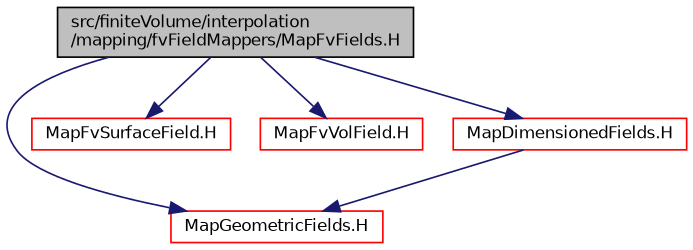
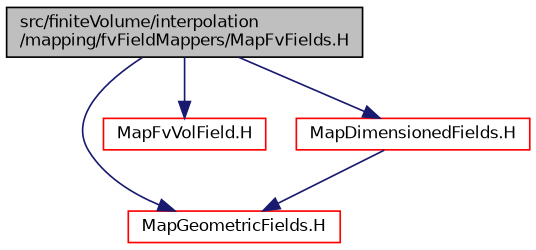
node "MapFvSurfaceField.H": removed
